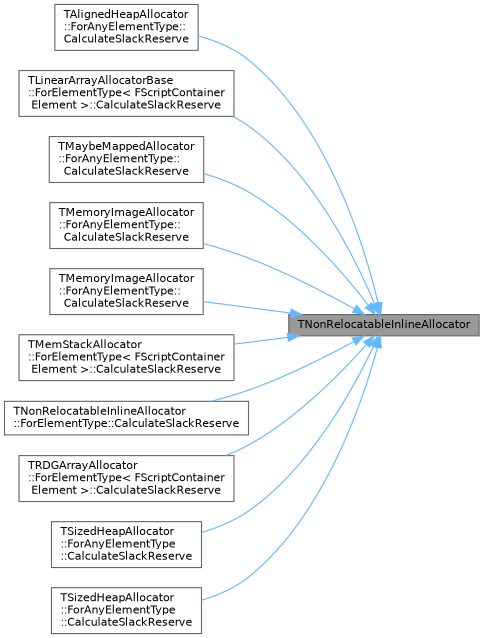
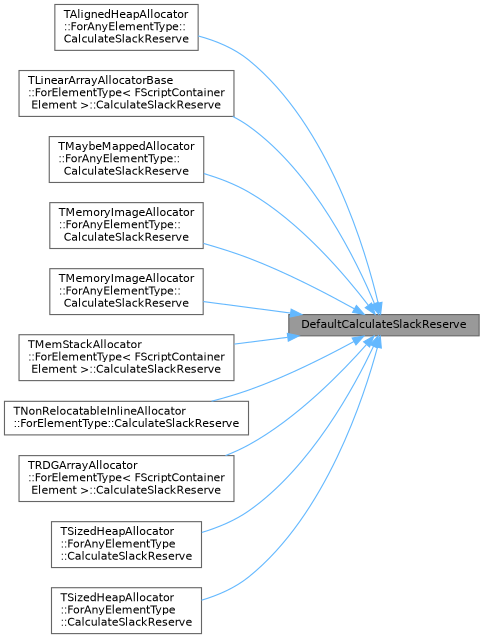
node "TNonRelocatableInlineAllocator": label "TNonRelocatableInlineAllocator" -> "DefaultCalculateSlackReserve"
